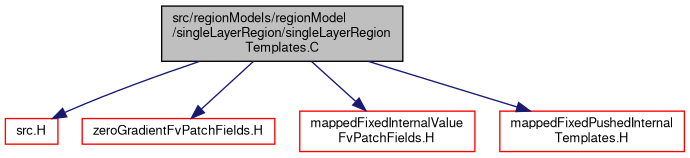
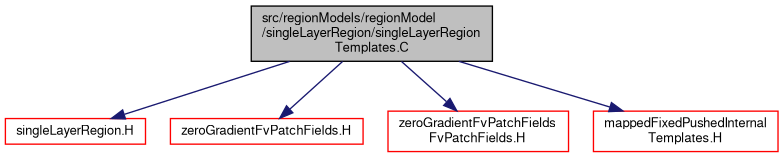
node "src.H": label "src.H" -> "singleLayerRegion.H"
node "mappedFixedInternalValue FvPatchFields.H": label "mappedFixedInternalValue FvPatchFields.H" -> "zeroGradientFvPatchFields FvPatchFields.H"
